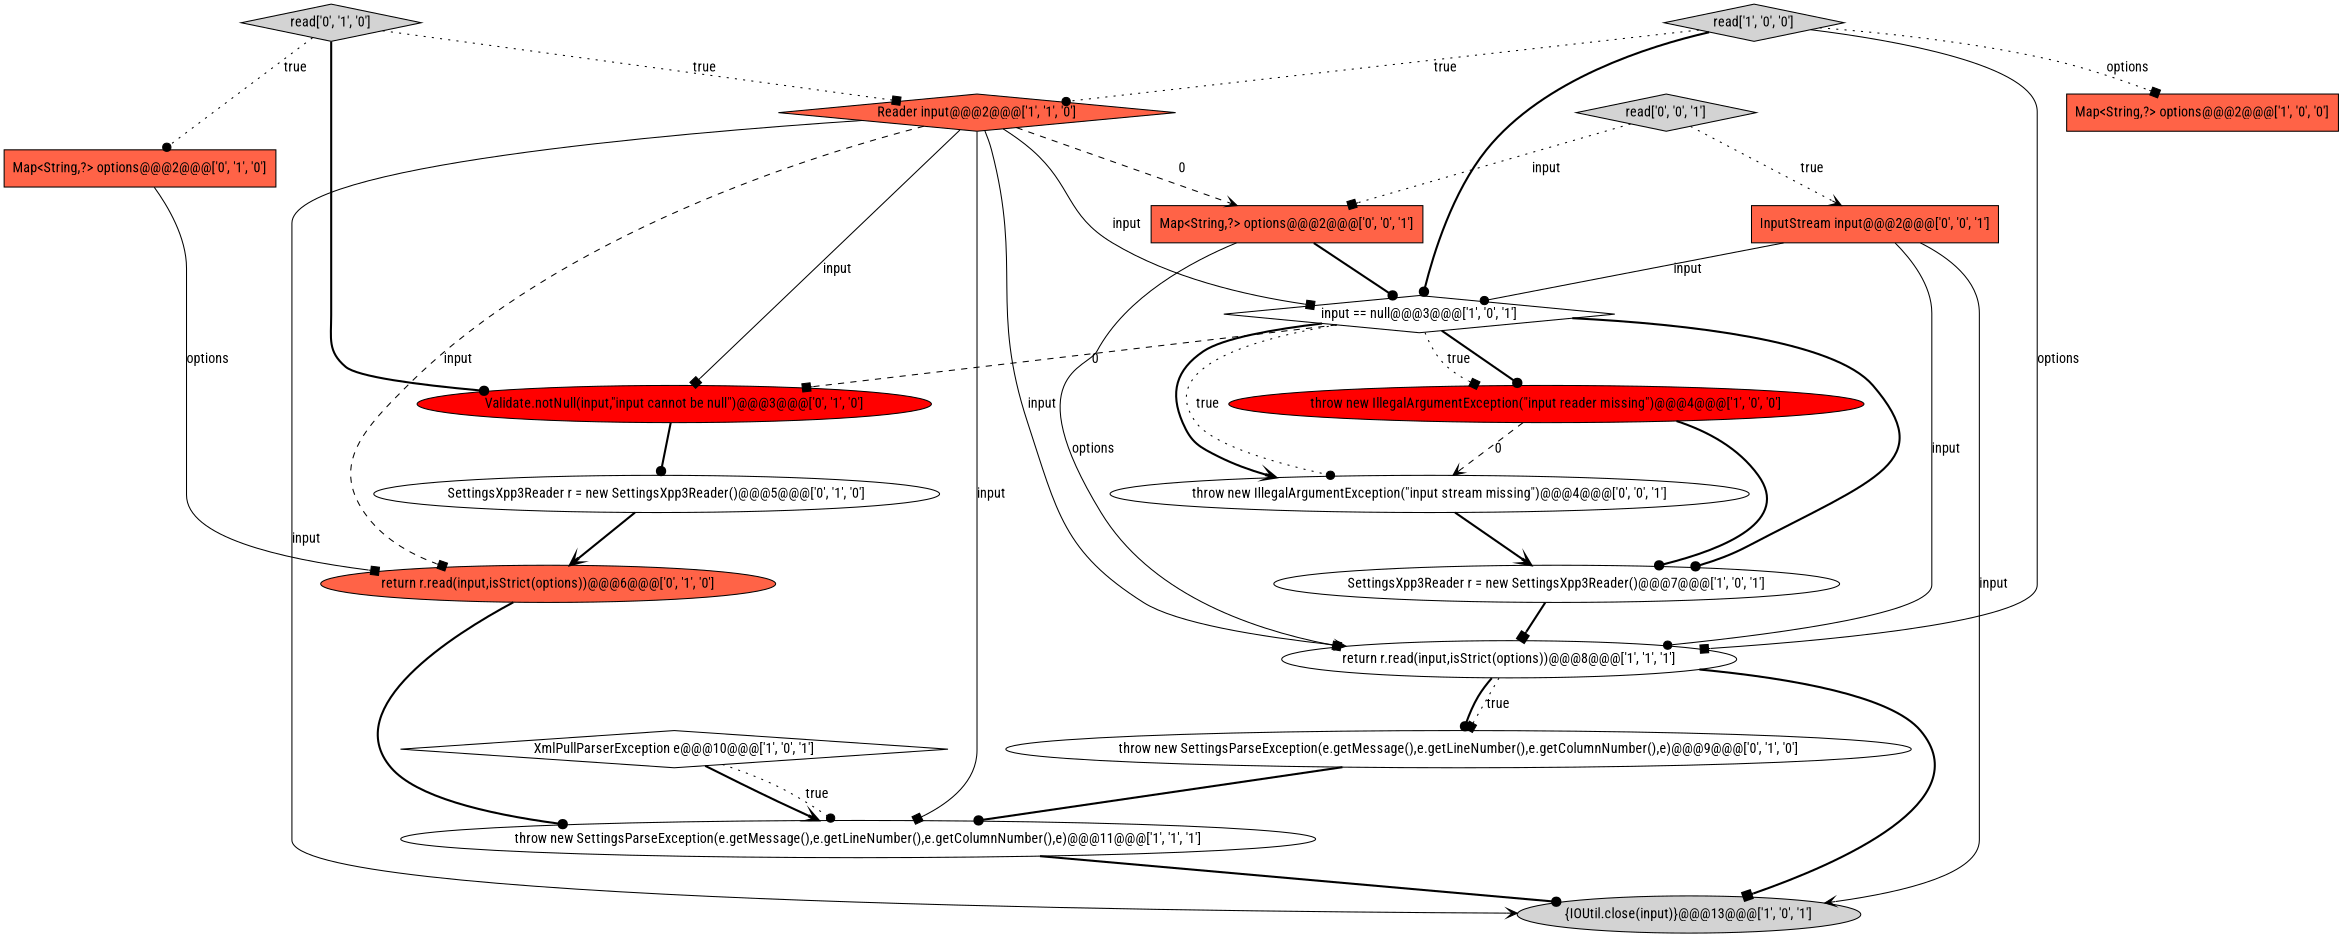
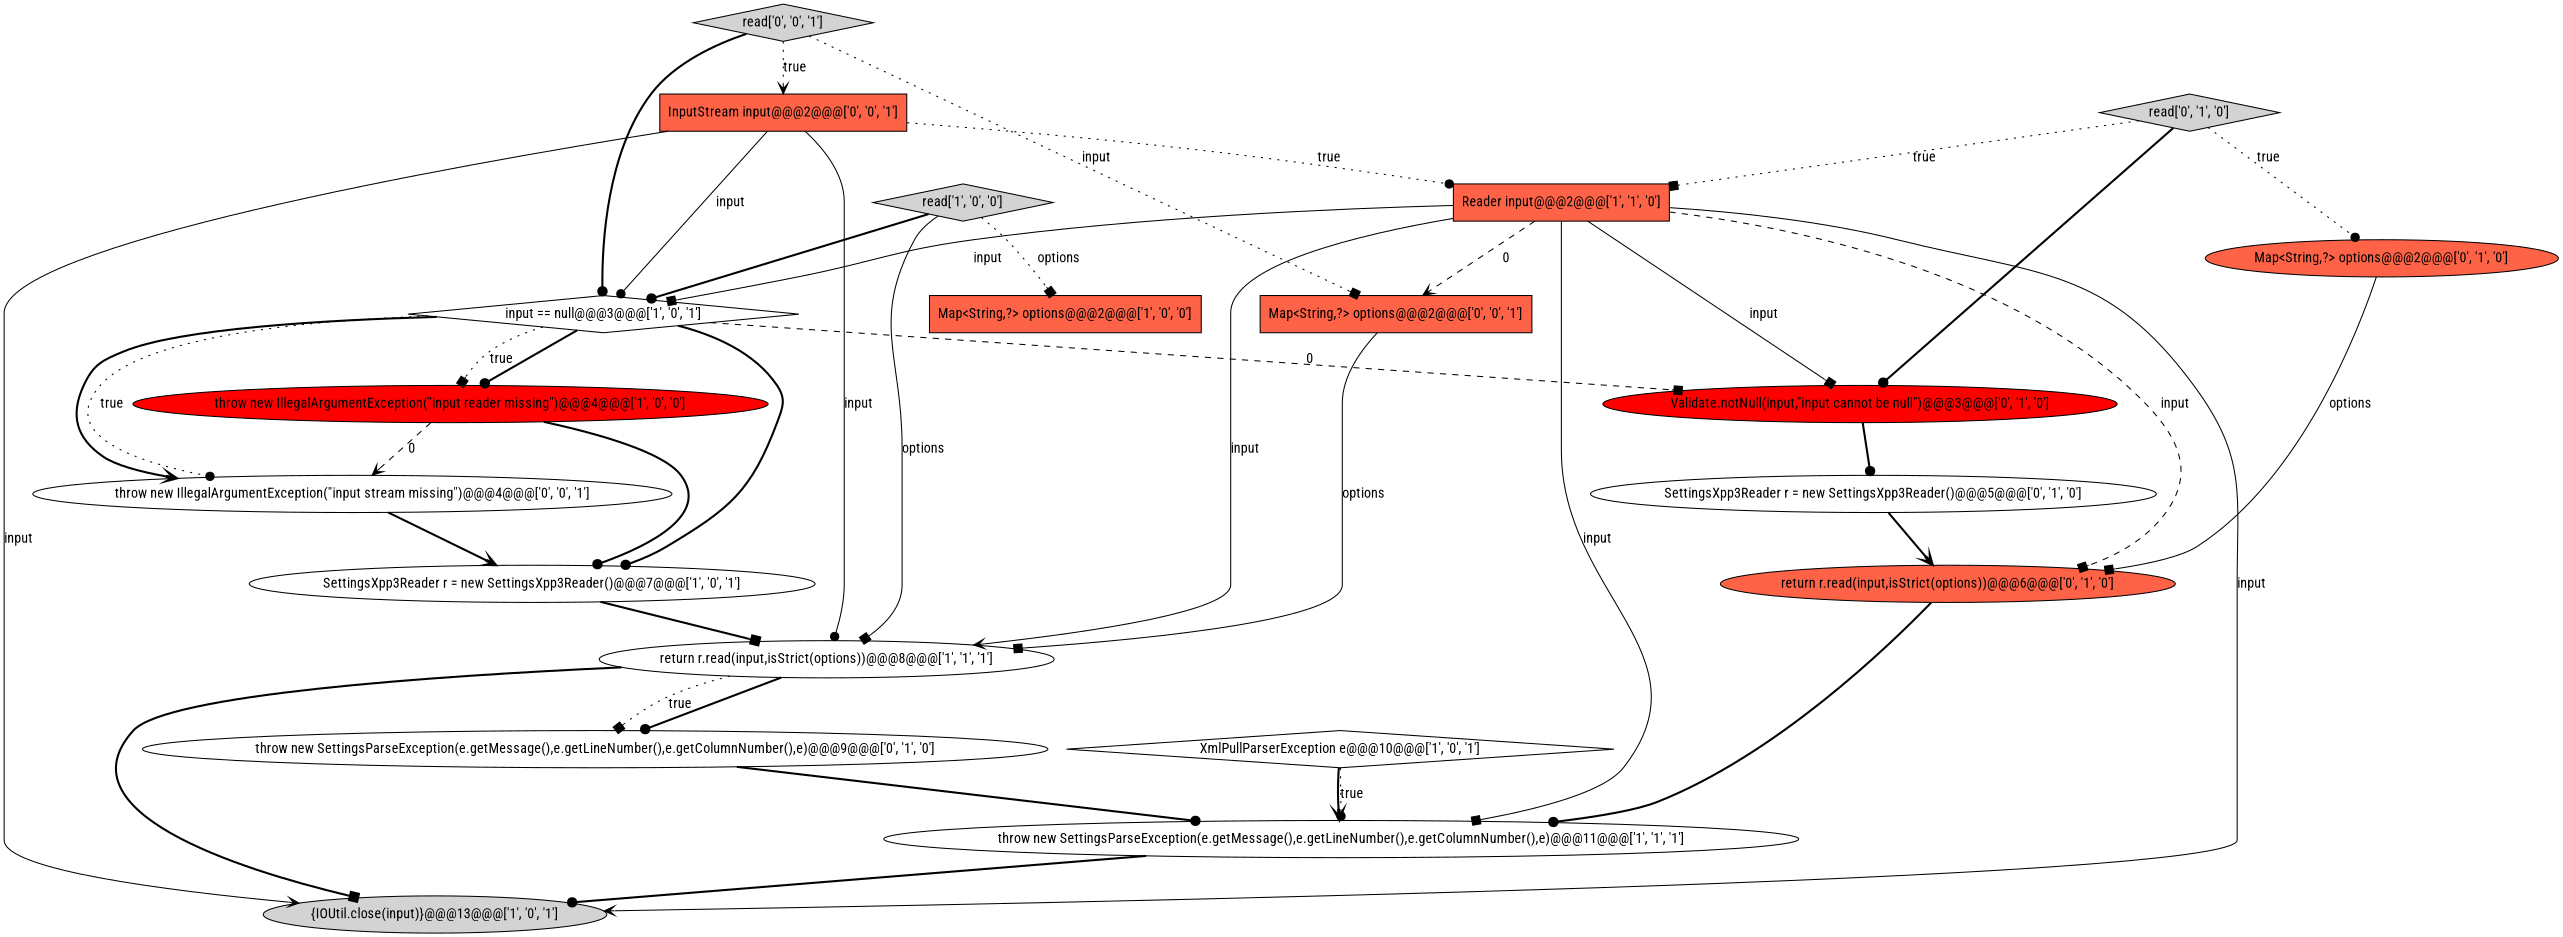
edge "read['1', '0', '0']" -> "Reader input@@@2@@@['1', '1', '0']": now "InputStream input@@@2@@@['0', '0', '1']" -> "Reader input@@@2@@@['1', '1', '0']"
node "Reader input@@@2@@@['1', '1', '0']": shape diamond -> box
node "Map<String,?> options@@@2@@@['0', '1', '0']": shape box -> ellipse
edge "Map<String,?> options@@@2@@@['0', '0', '1']" -> "input == null@@@3@@@['1', '0', '1']": now "read['0', '0', '1']" -> "input == null@@@3@@@['1', '0', '1']"
